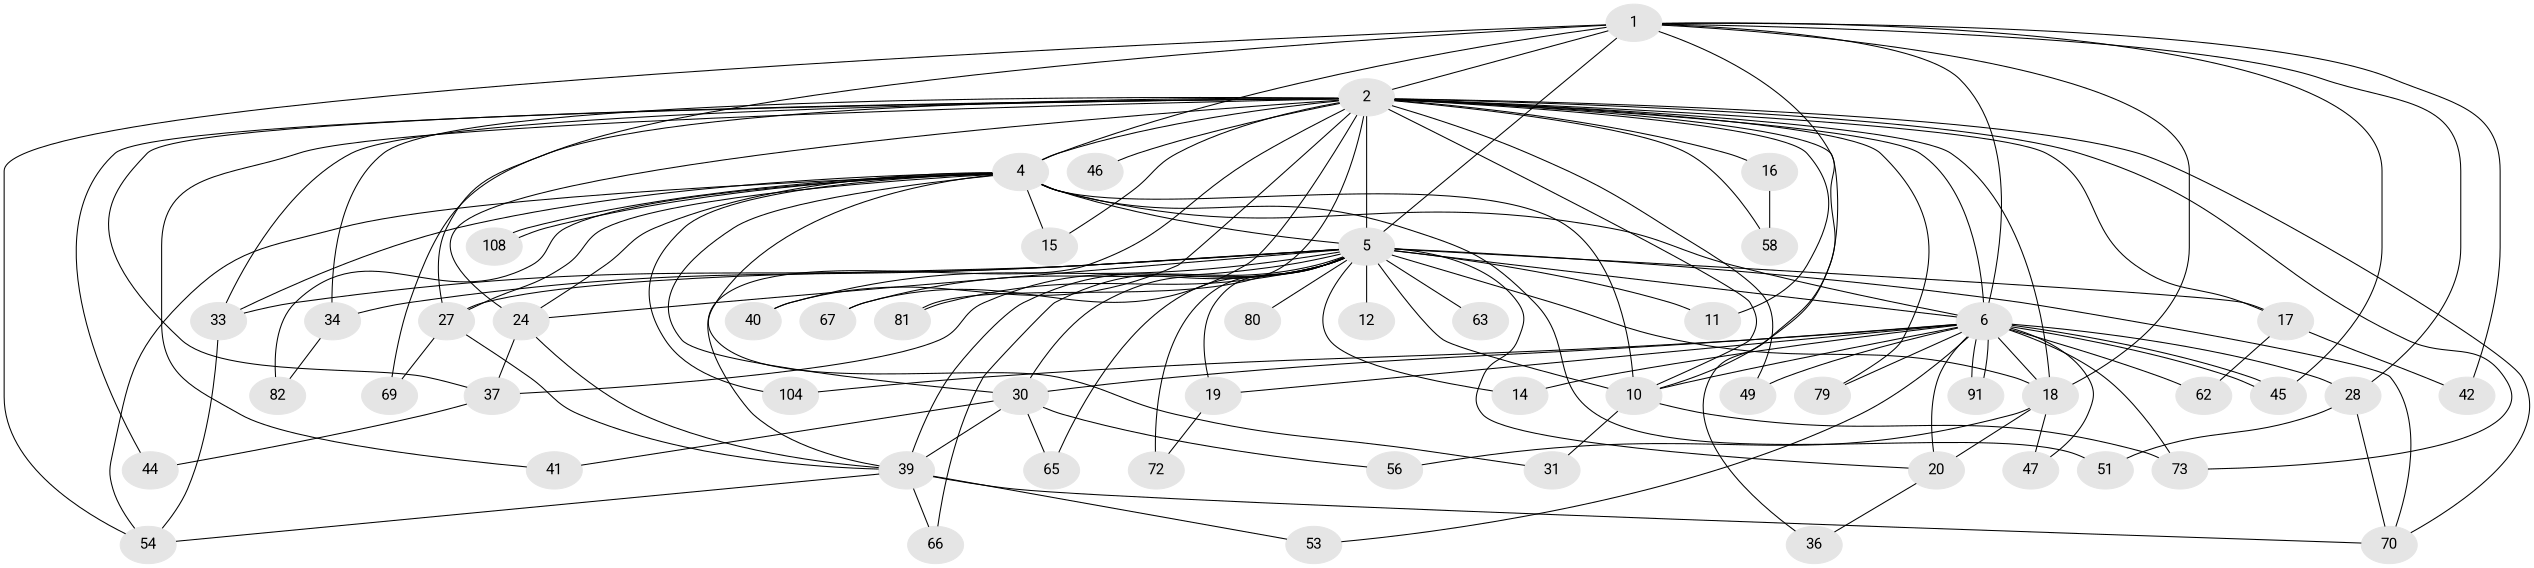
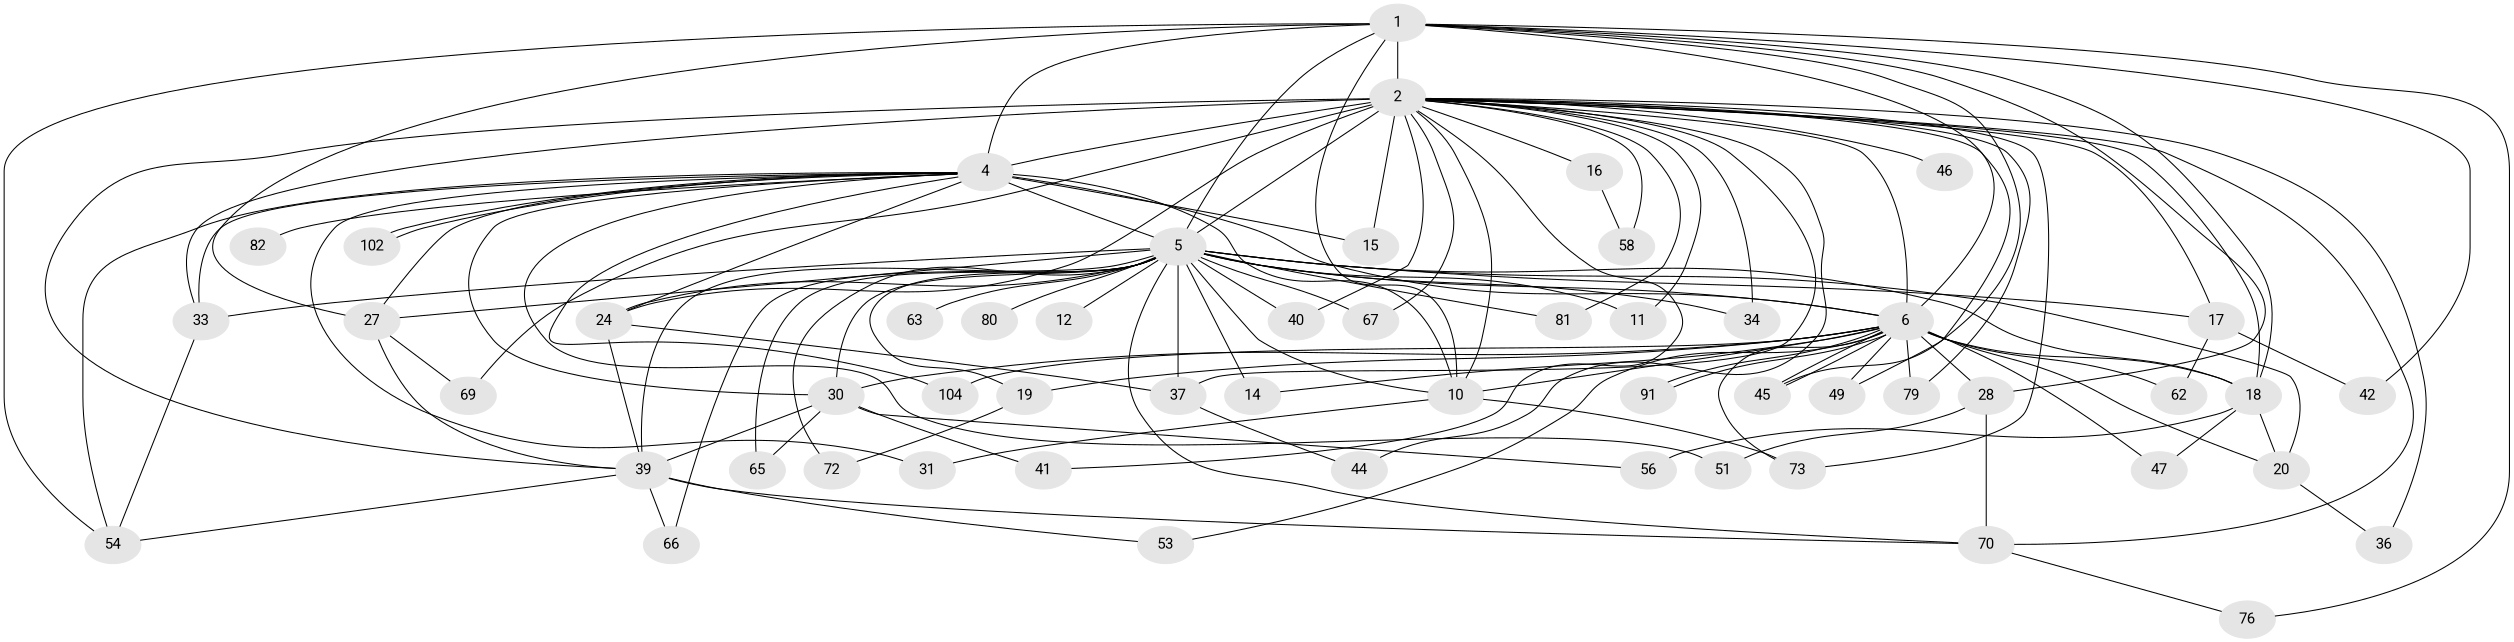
node "108": label "108" -> "102"
edge "34" -- "82": removed
node "76": added
